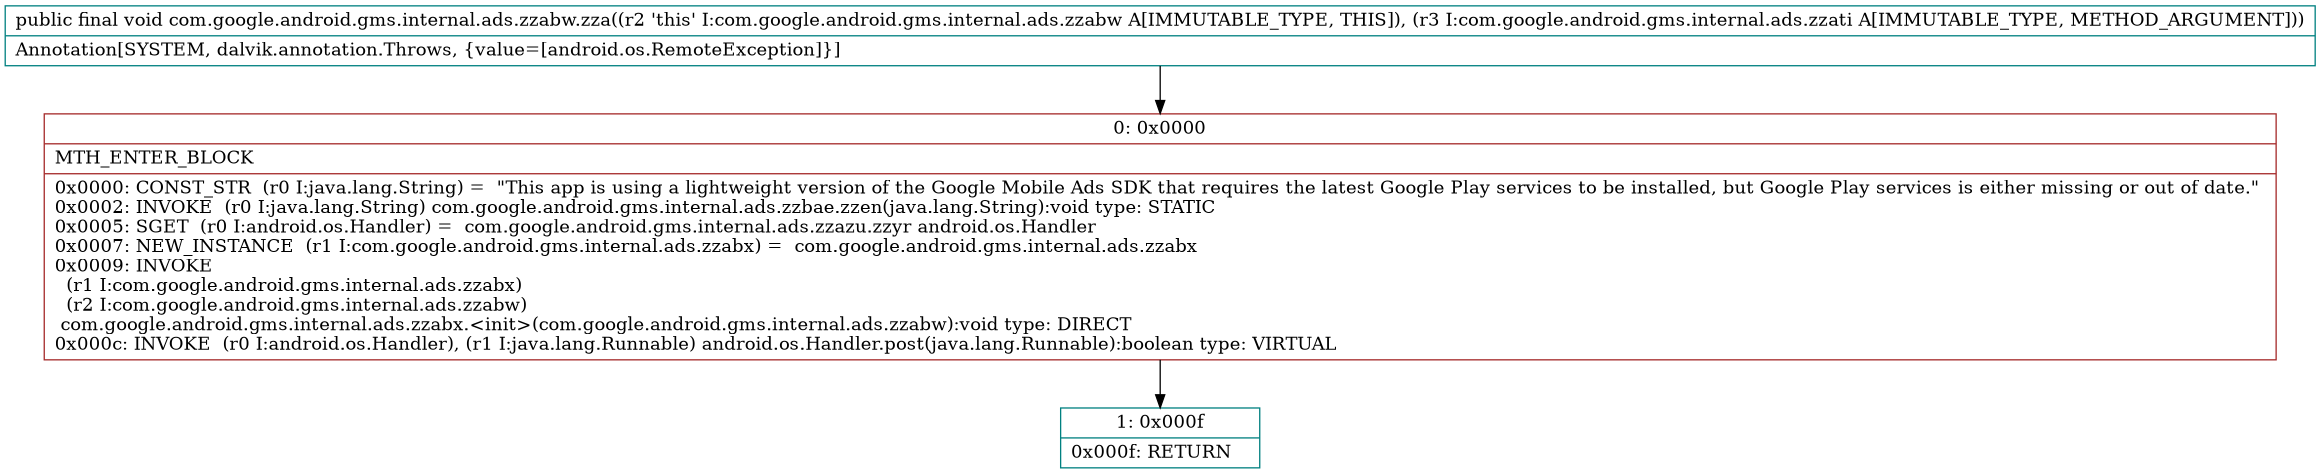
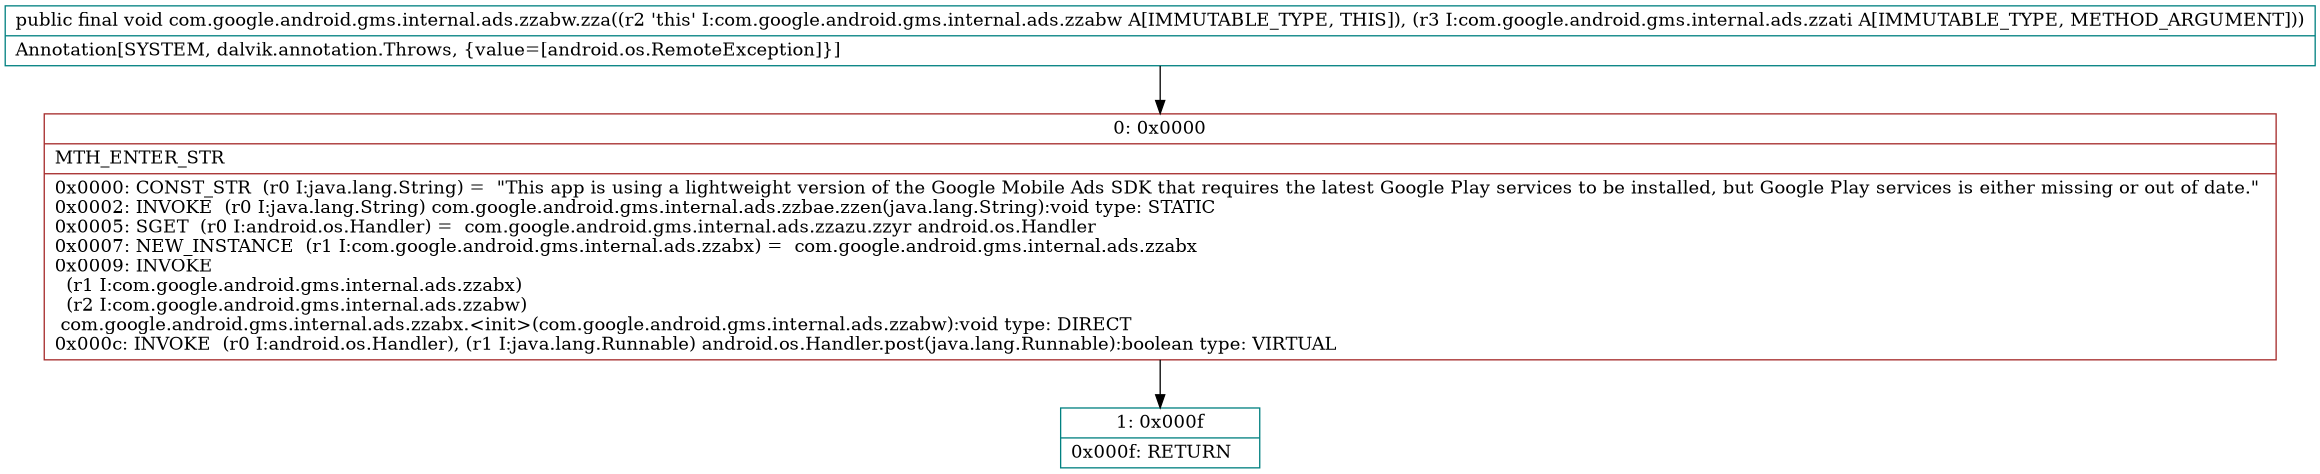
node "0: 0x0000": text "MTH_ENTER_BLOCK" -> "MTH_ENTER_STR"
